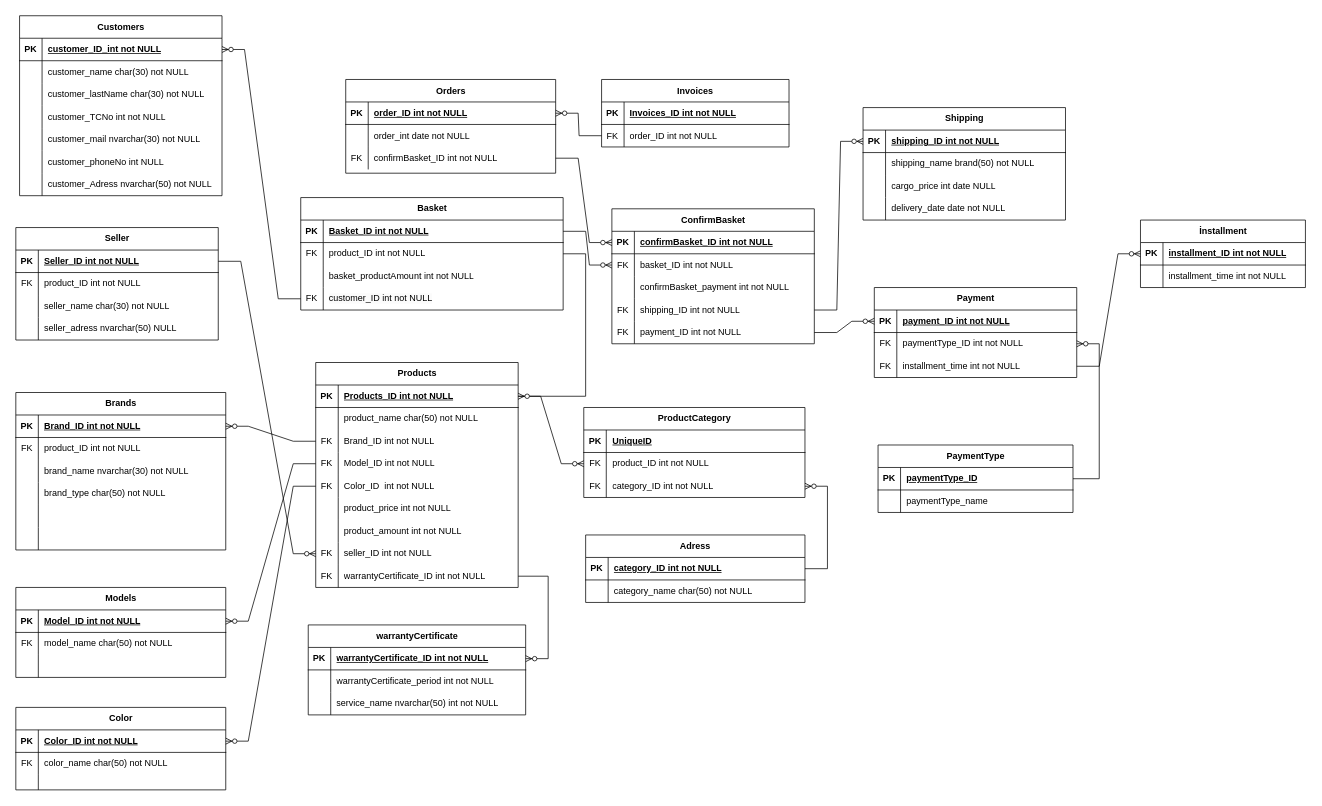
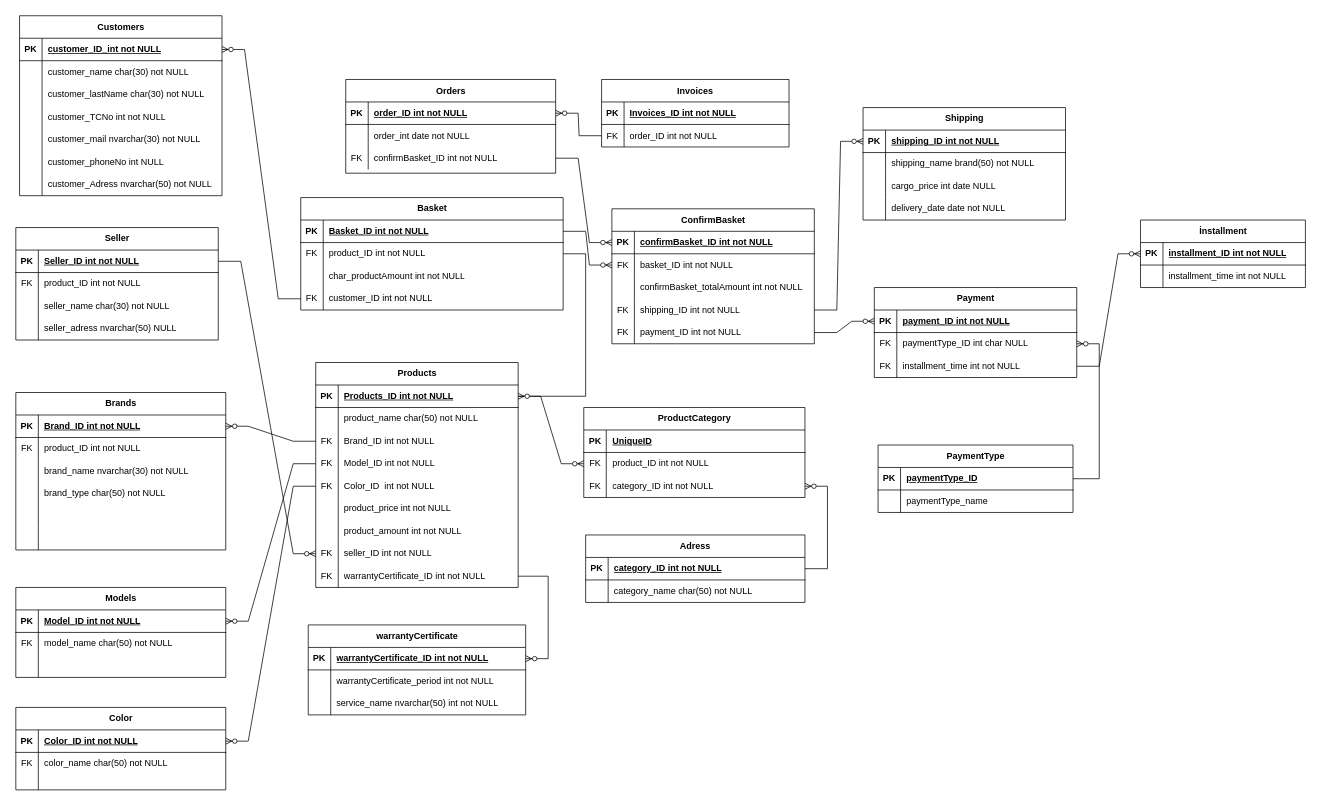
node "basket_productAmount int not NULL": label "basket_productAmount int not NULL" -> "char_productAmount int not NULL"
node "confirmBasket_payment int not NULL": label "confirmBasket_payment int not NULL" -> "confirmBasket_totalAmount int not NULL"
node "paymentType_ID int not NULL": label "paymentType_ID int not NULL" -> "paymentType_ID int char NULL"
